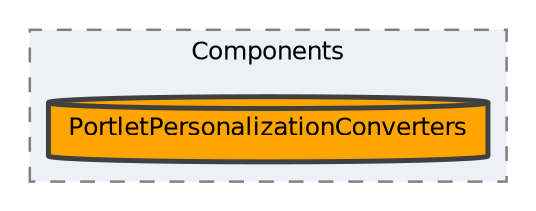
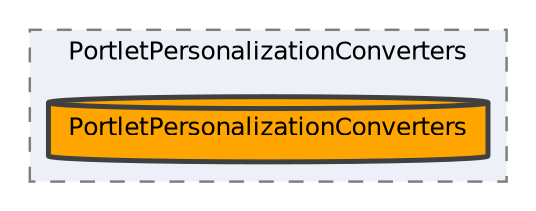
cluster "Components": label "Components" -> "PortletPersonalizationConverters"
